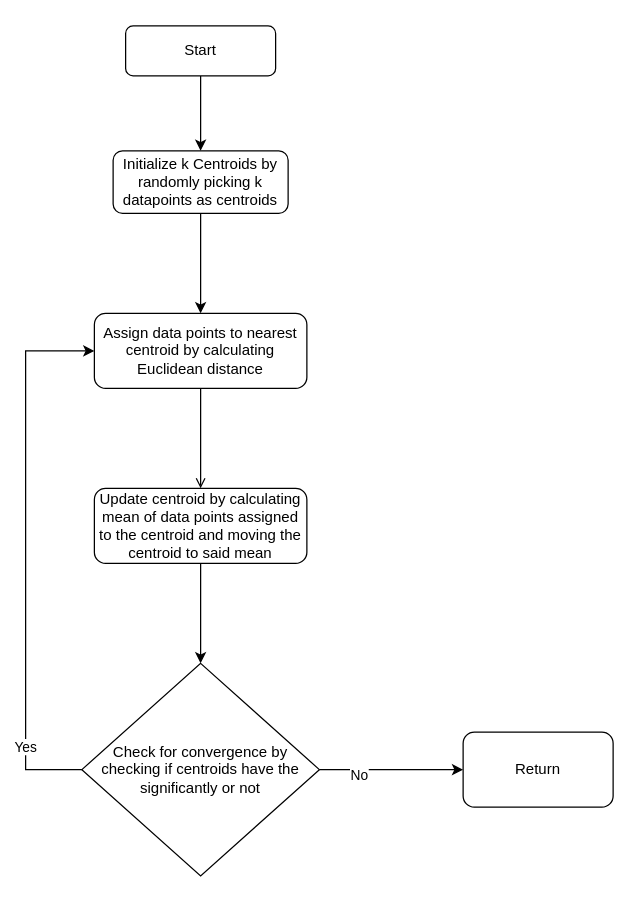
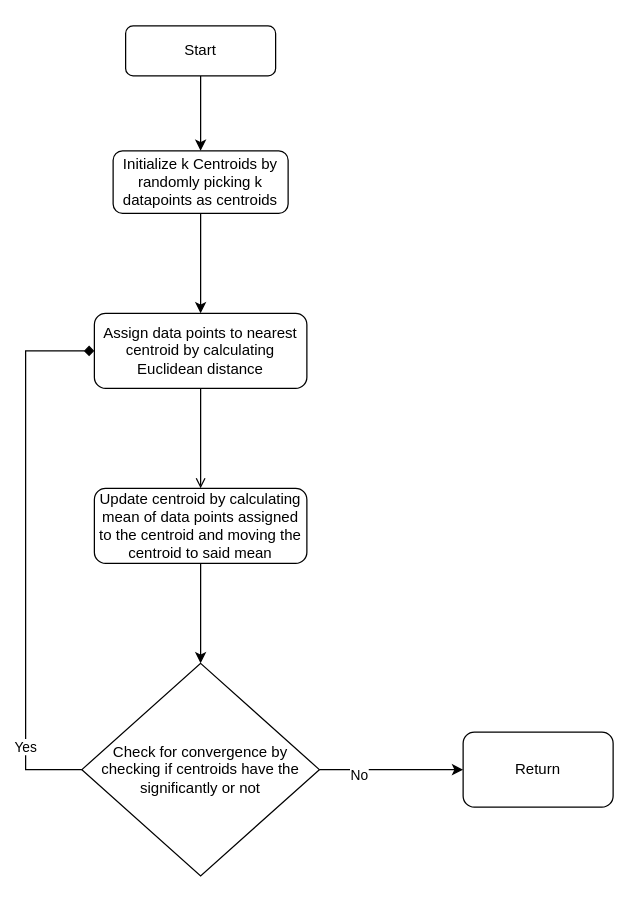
edge "Check for convergence by checking if centroids have the significantly or not" -> "Assign data points to nearest centroid by calculating Euclidean distance": arrowhead classic -> diamond
